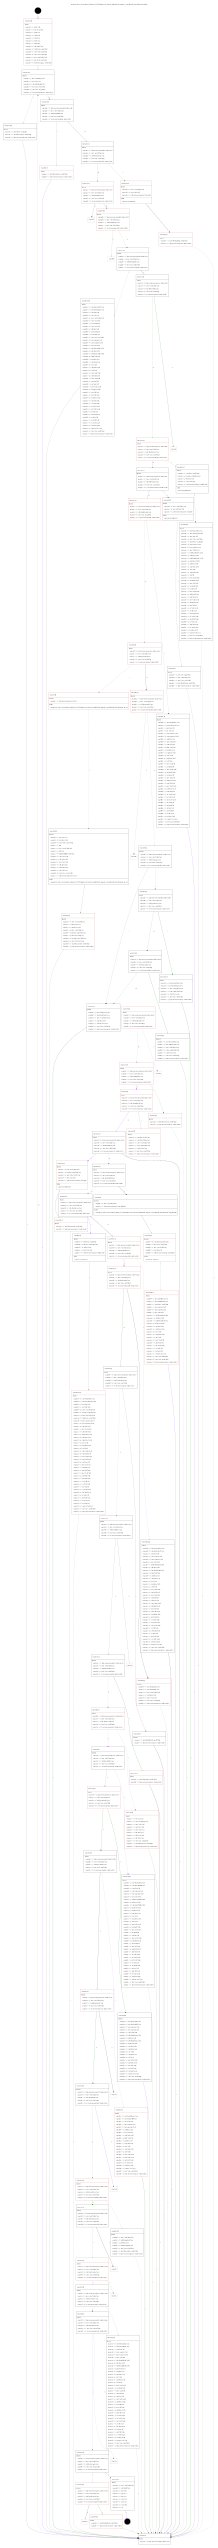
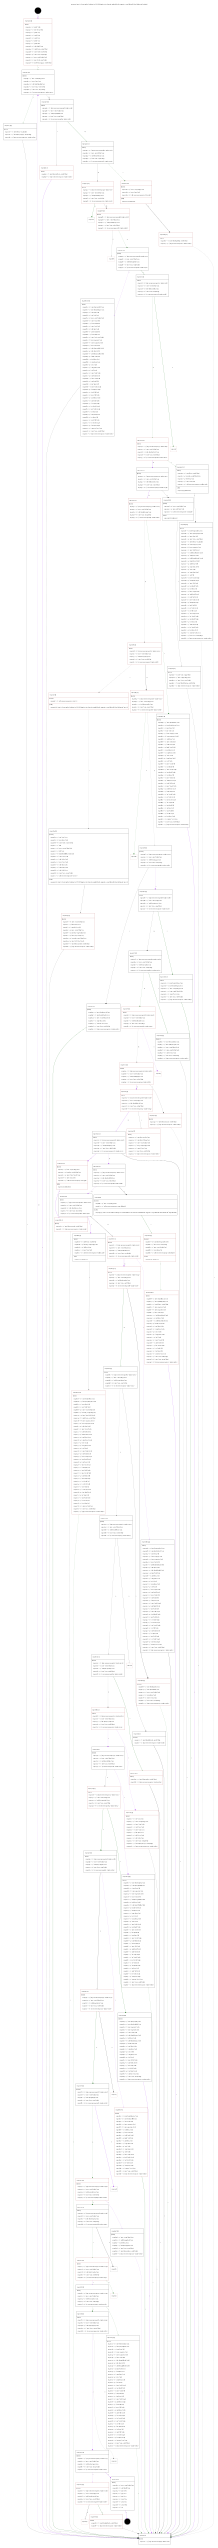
edge "0x4015cf [25]" -> "0x40184a [27]": now "0x4015cf [25]" -> "0x4015e8 [25]"
